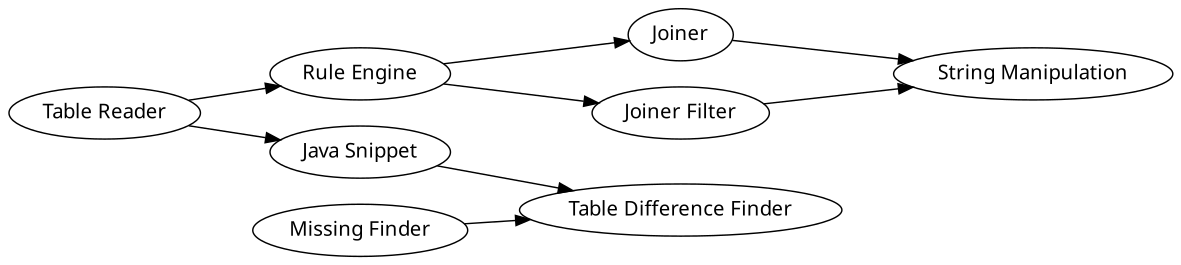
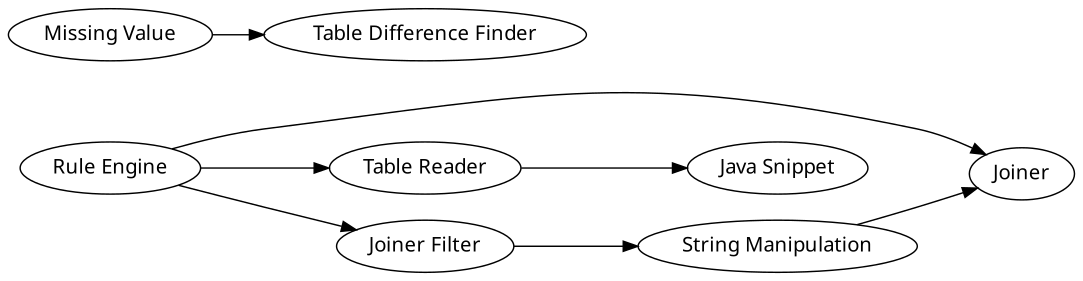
edge "Joiner" -> "String Manipulation": reversed
edge "Table Reader" -> "Rule Engine": reversed
edge "Java Snippet" -> "Table Difference Finder": removed
node "Missing Finder": label "Missing Finder" -> "Missing Value"
